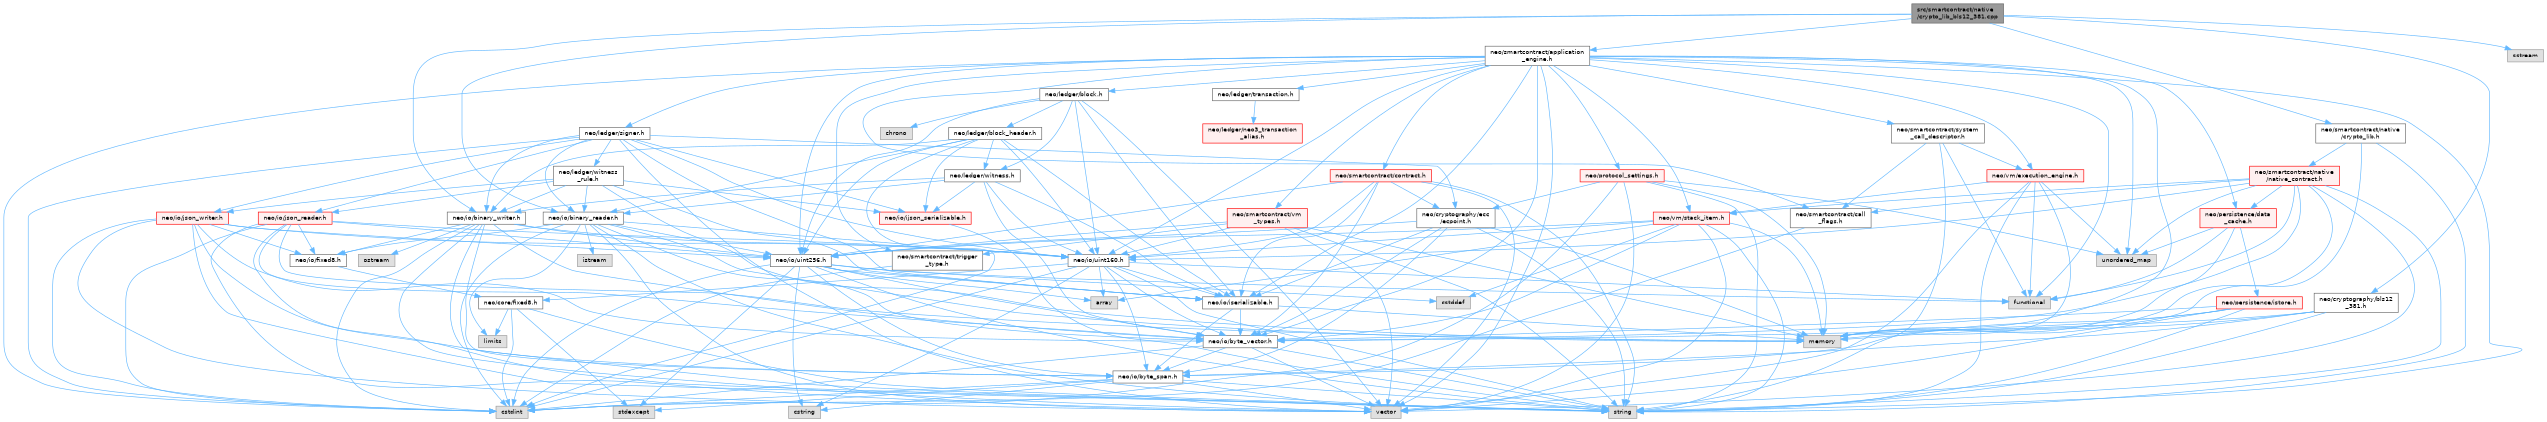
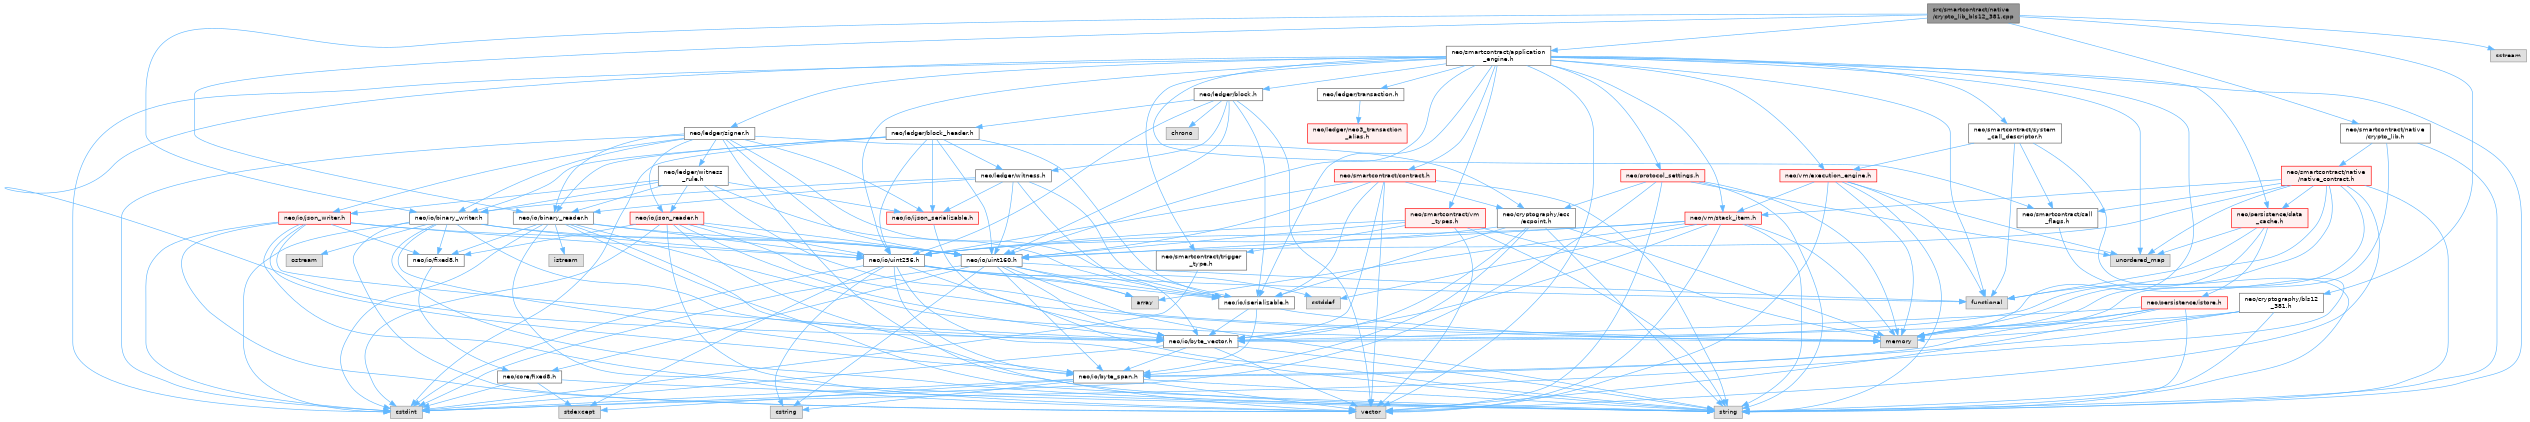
node "limits": removed
